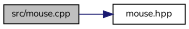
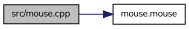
node "mouse.hpp": label "mouse.hpp" -> "mouse.mouse"
